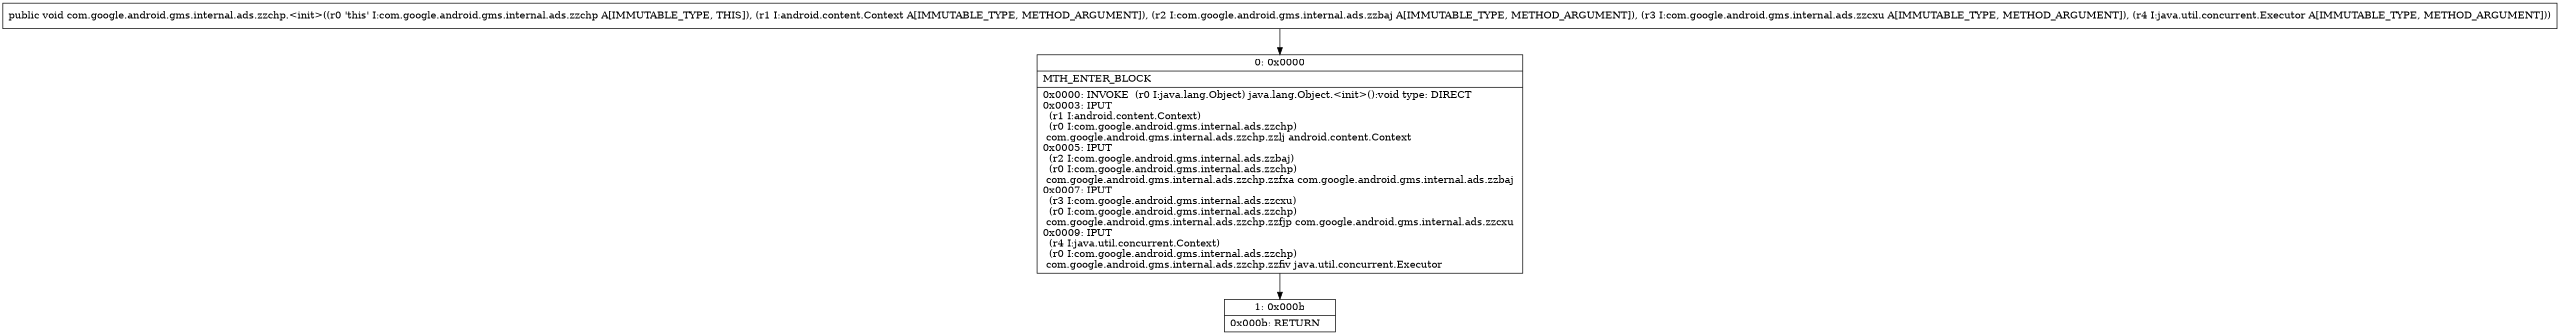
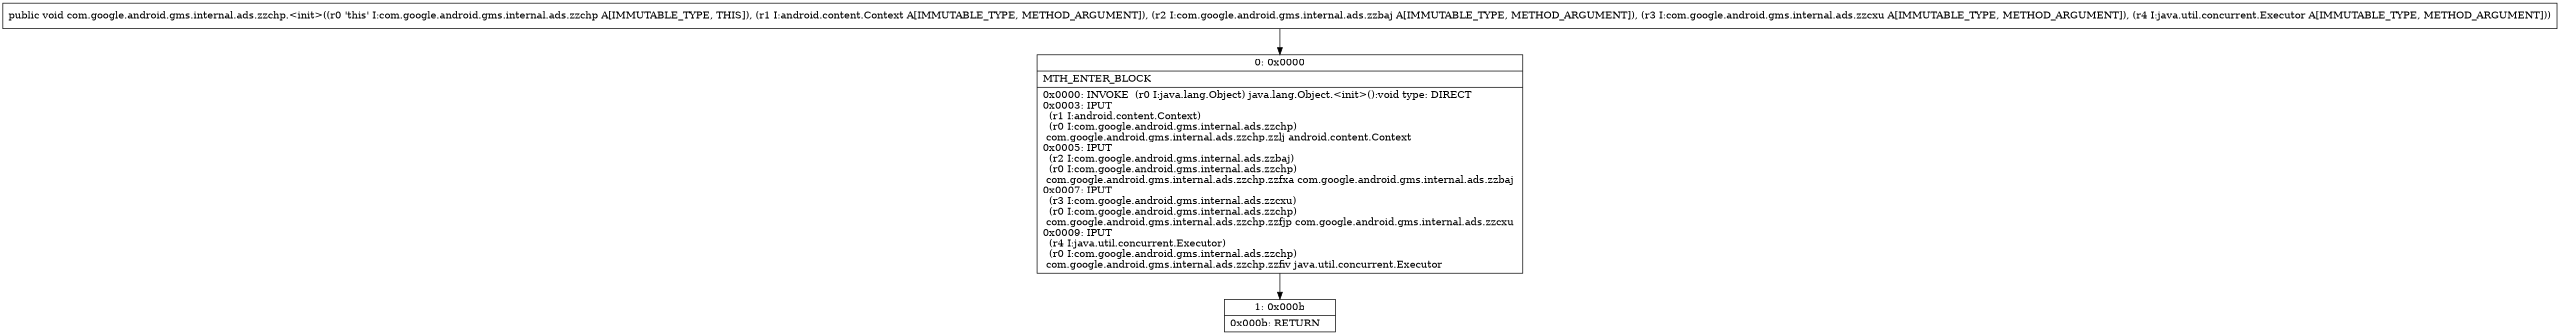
node "0: 0x0000": text "(r4 I:java.util.concurrent.Context)" -> "(r4 I:java.util.concurrent.Executor)"
